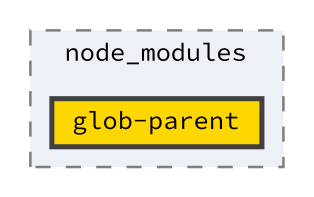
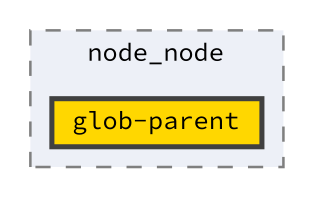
cluster "node_modules": label "node_modules" -> "node_node"
